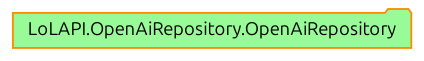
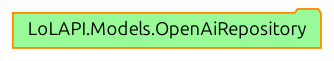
node "LoLAPI.OpenAiRepository.OpenAiRepository": label "LoLAPI.OpenAiRepository.OpenAiRepository" -> "LoLAPI.Models.OpenAiRepository"
